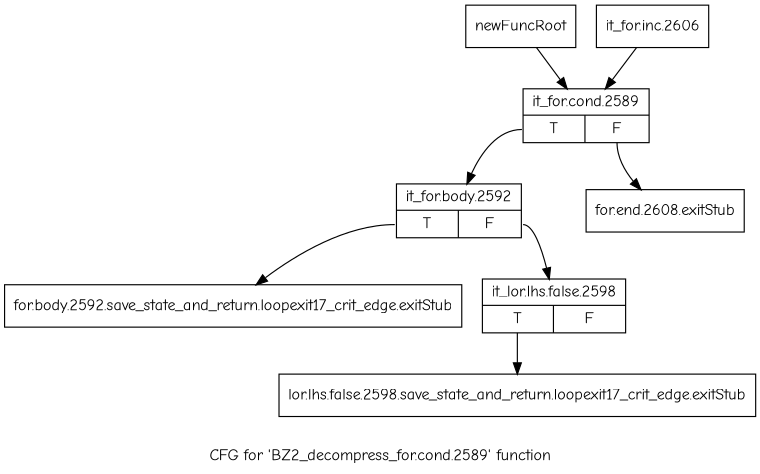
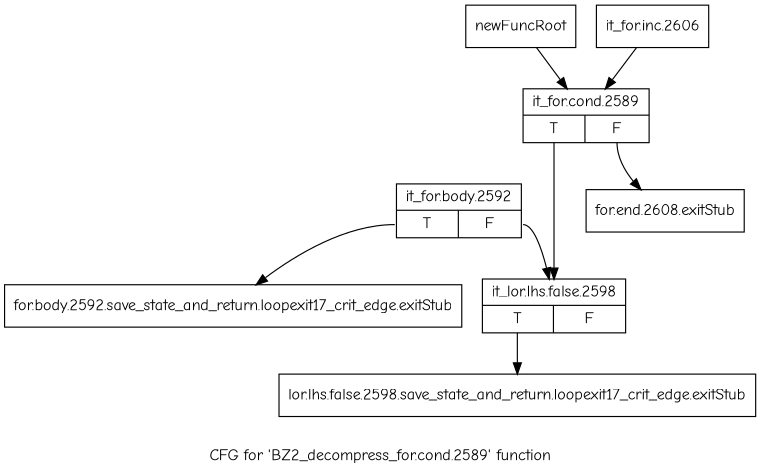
edge "it_for.cond.2589" -> "it_for.body.2592": now "it_for.cond.2589" -> "it_lor.lhs.false.2598"
